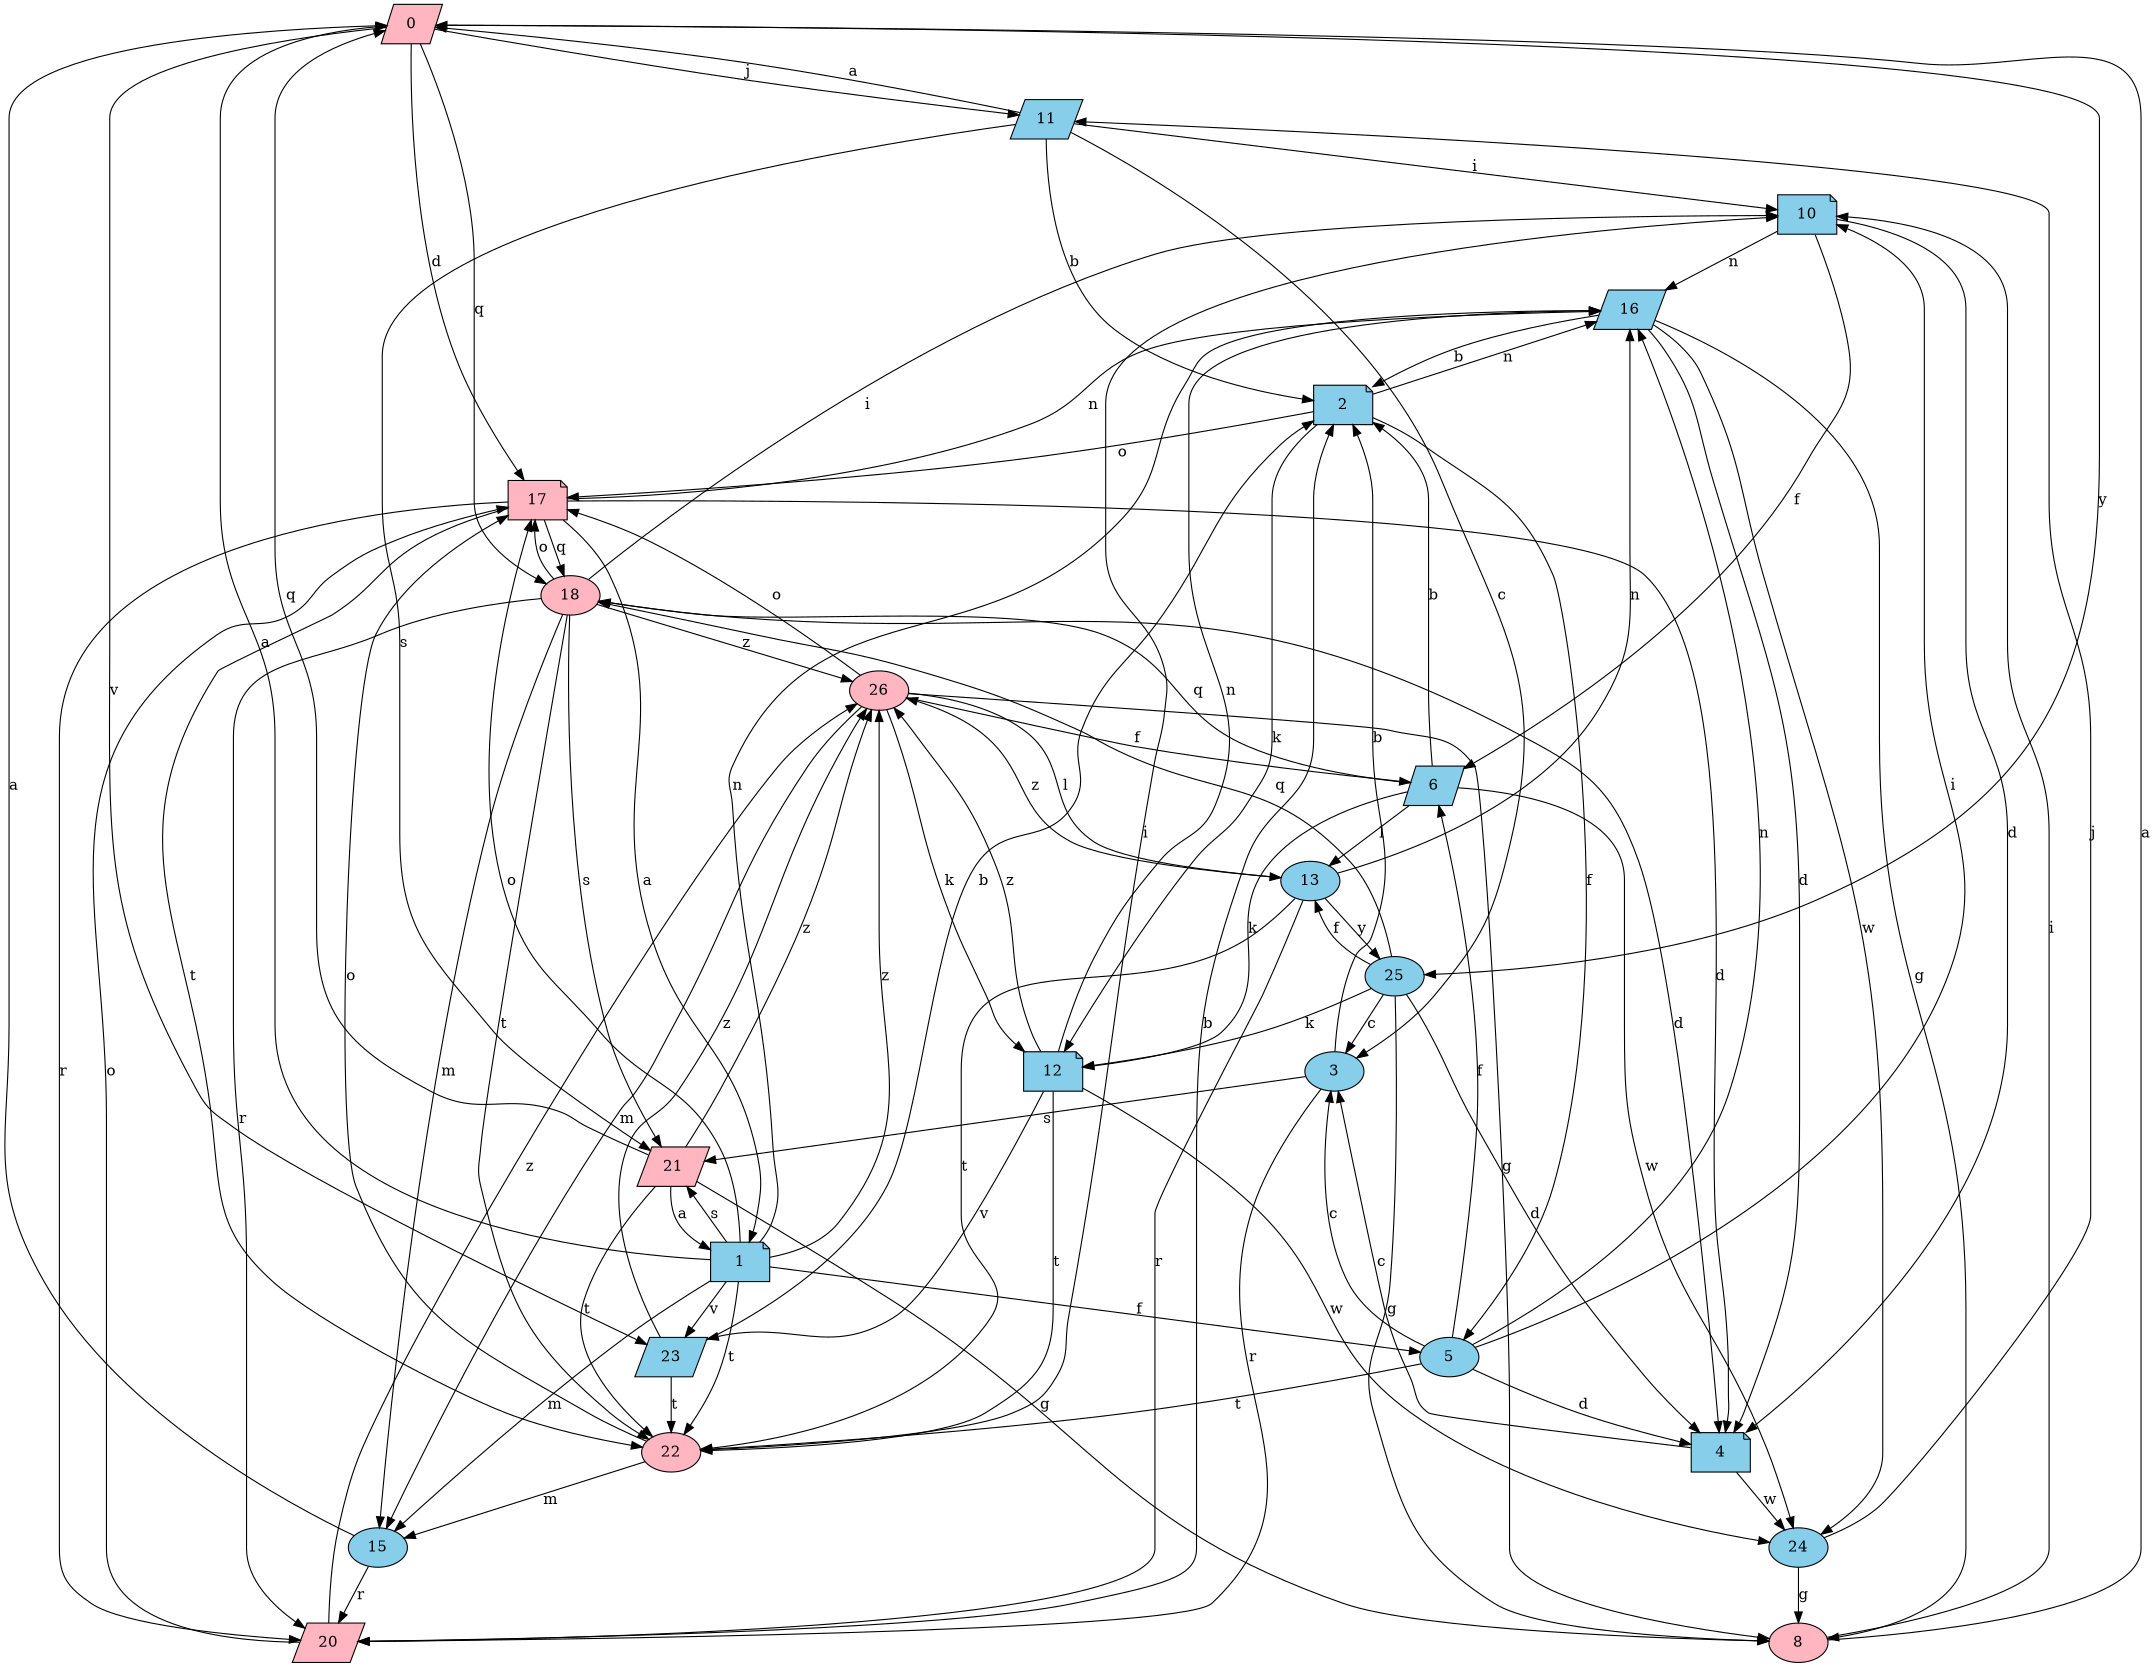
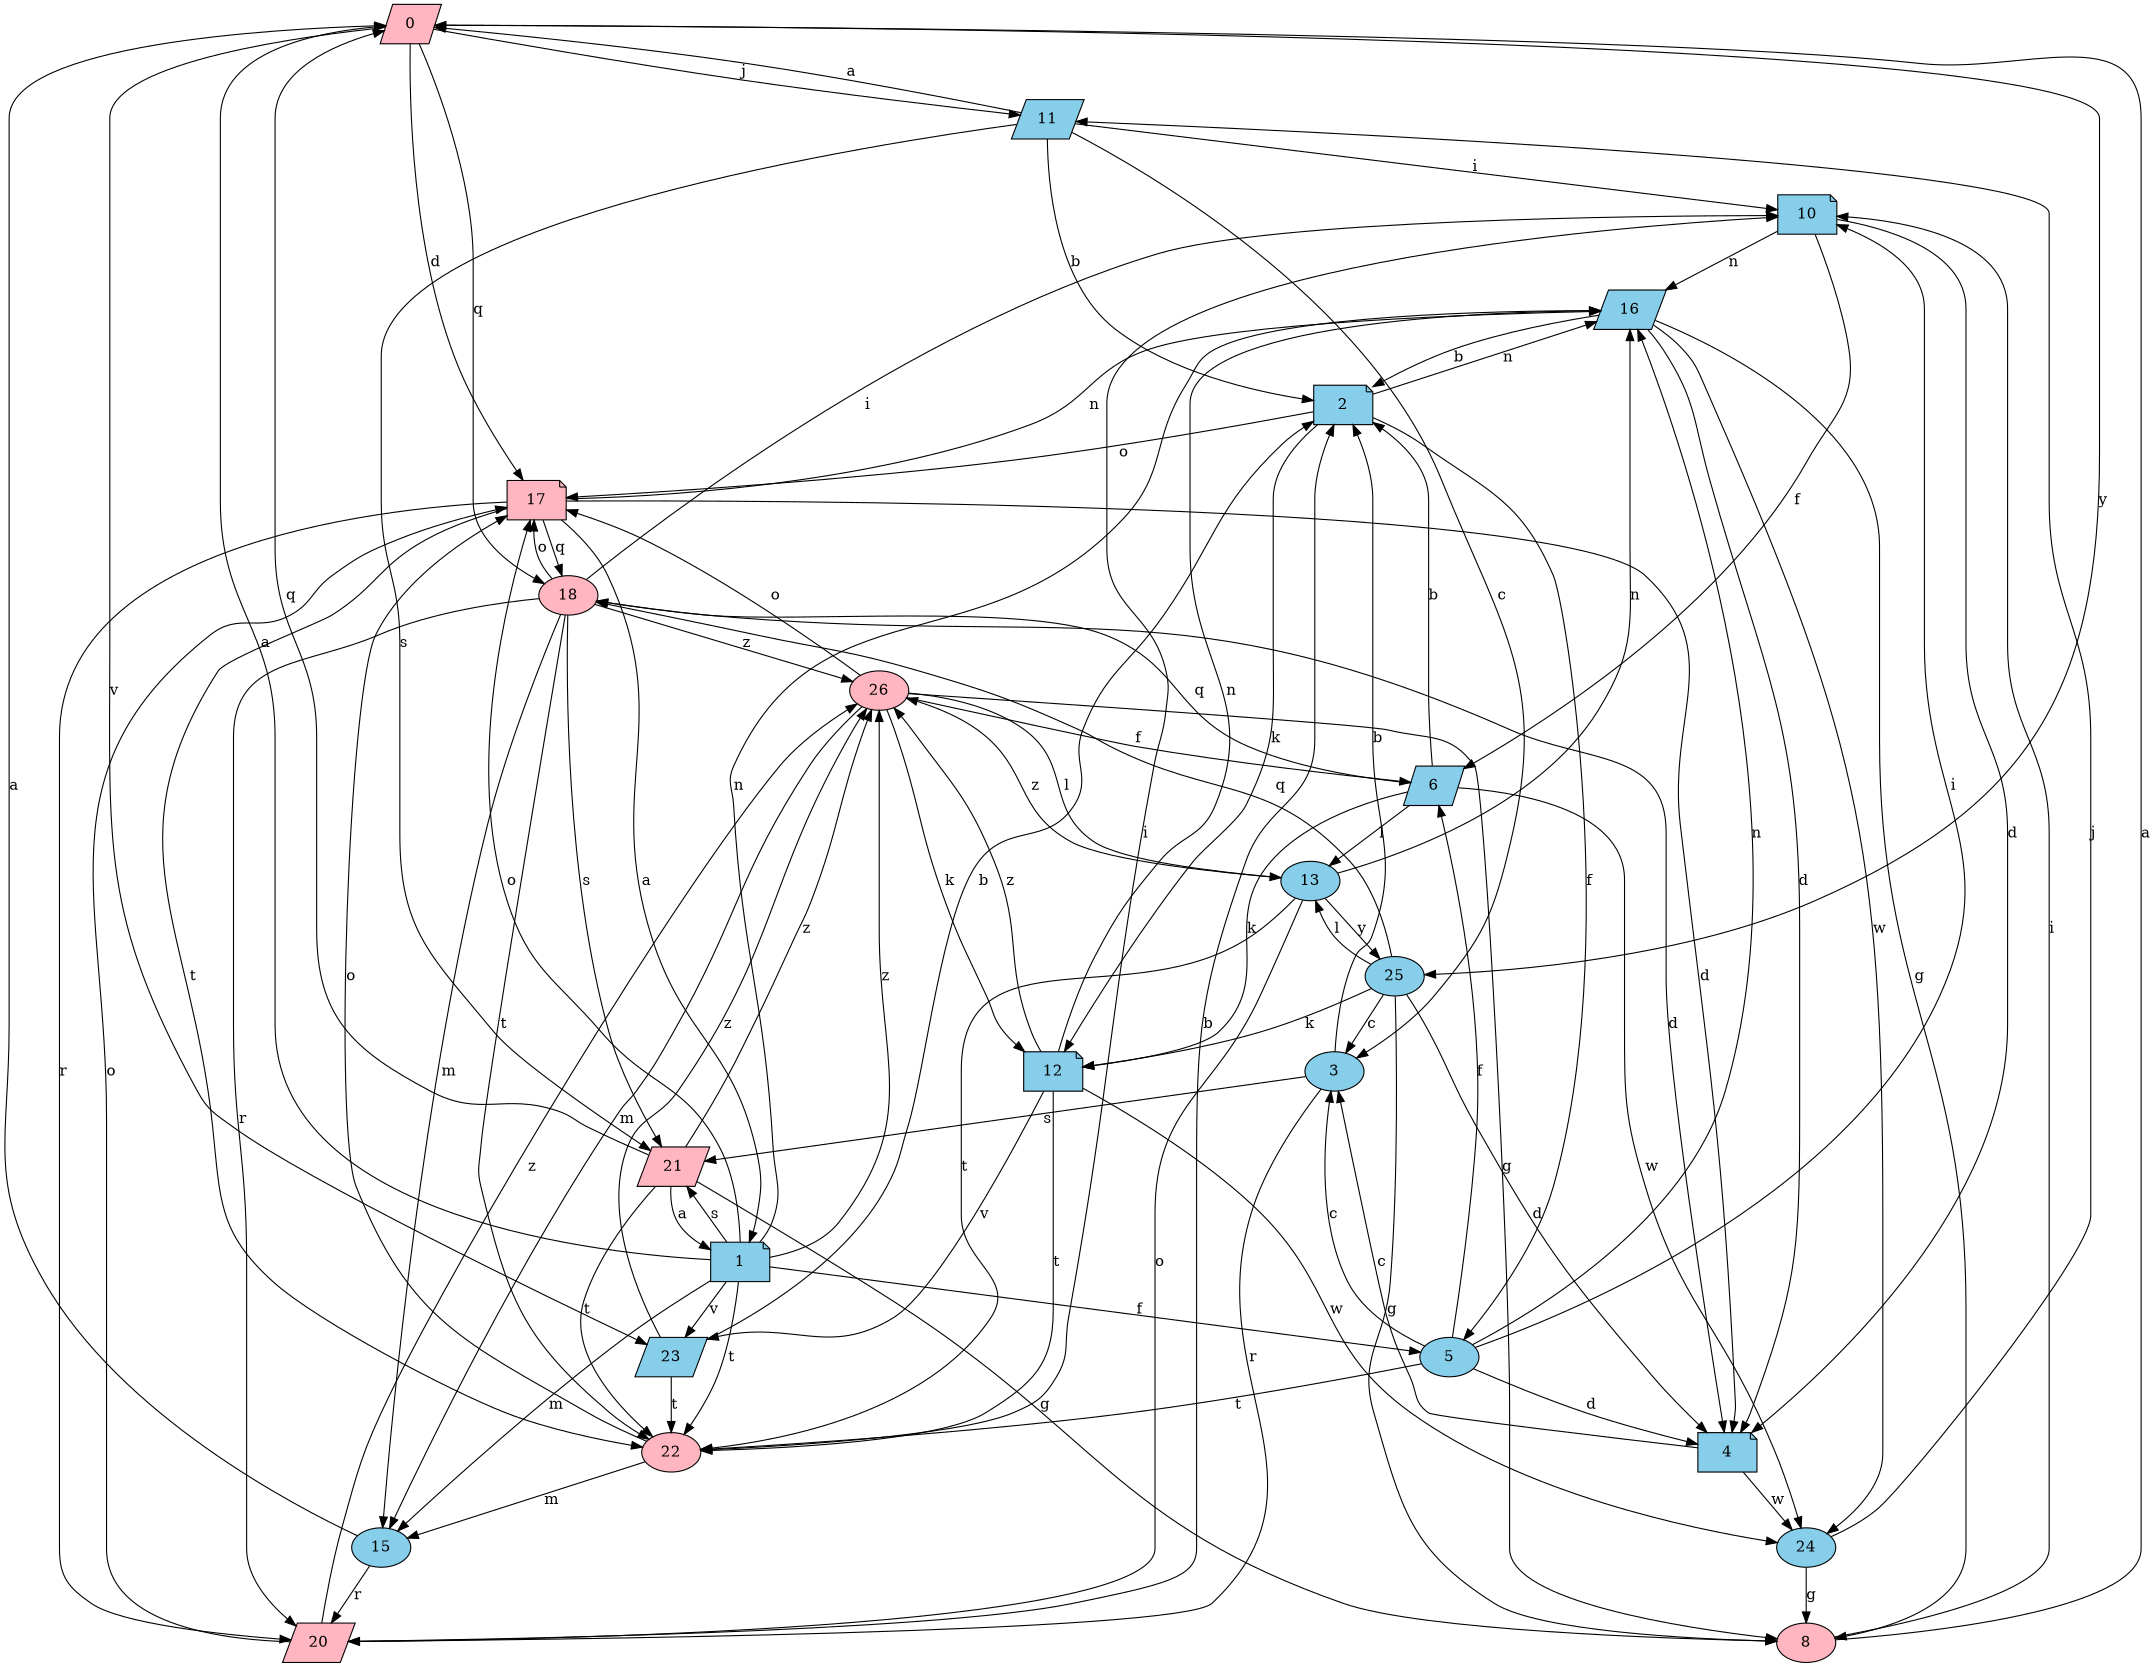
edge "25" -> "13": label "f" -> "l"
edge "13" -> "20": label "r" -> "o"
